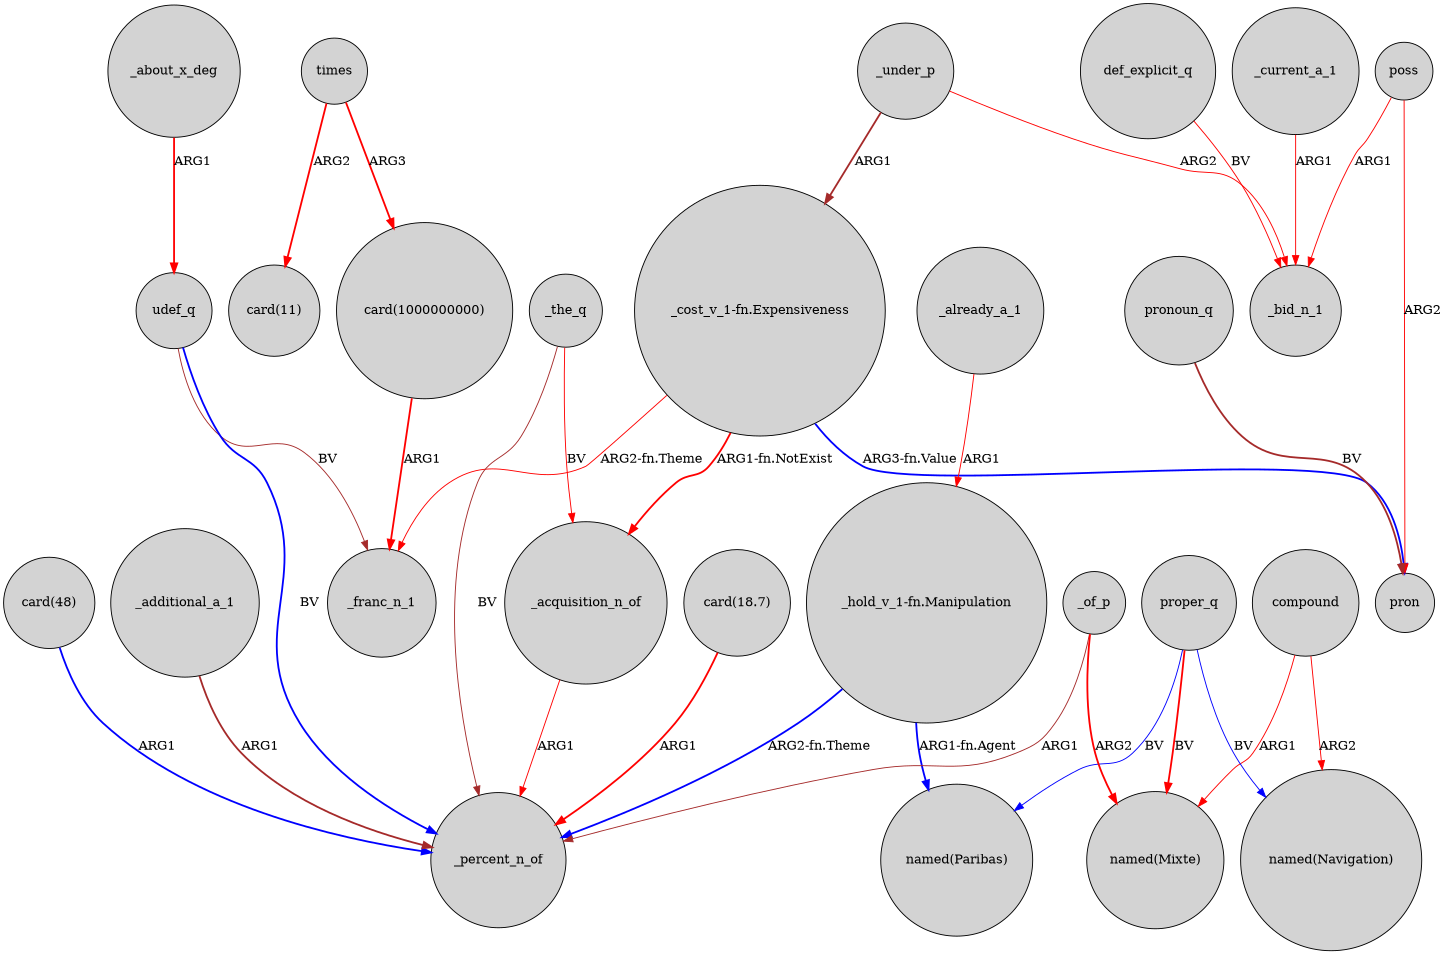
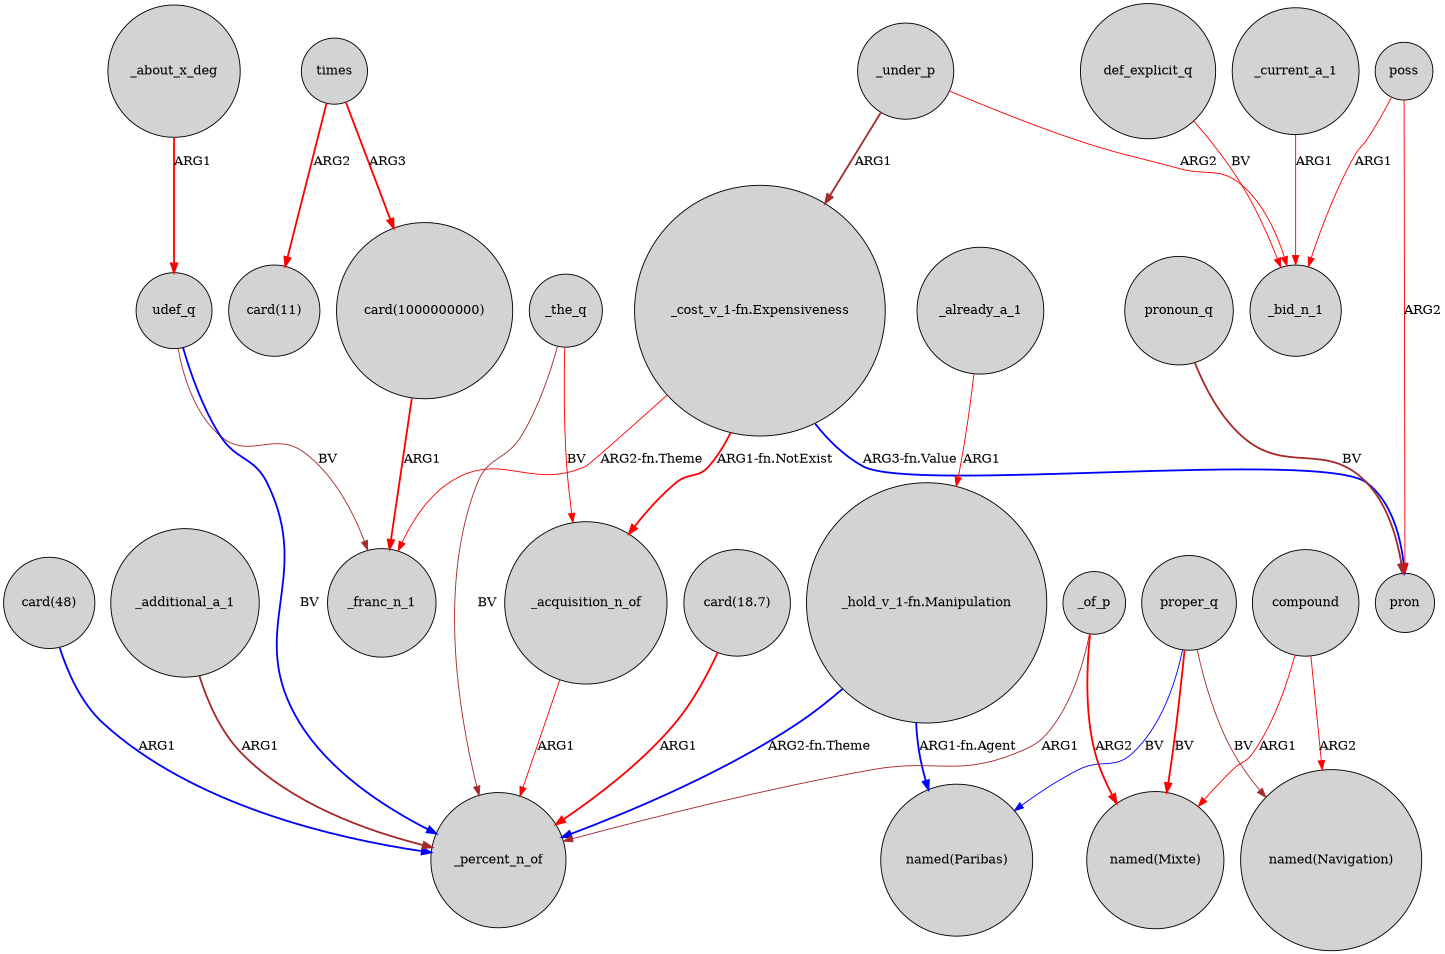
edge "proper_q" -> "named(Navigation)": color blue -> brown
